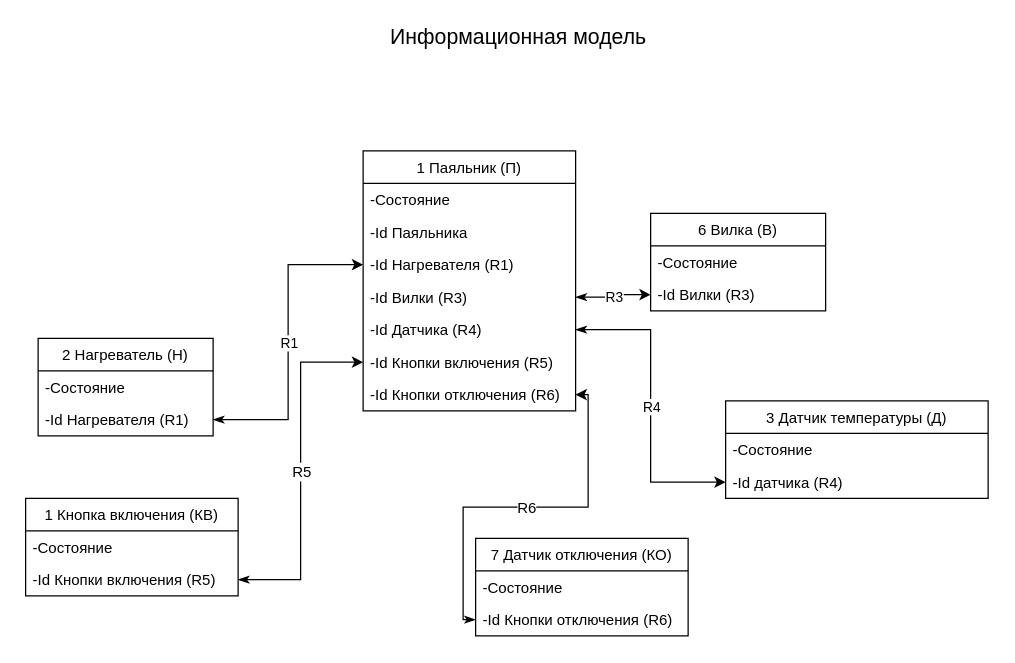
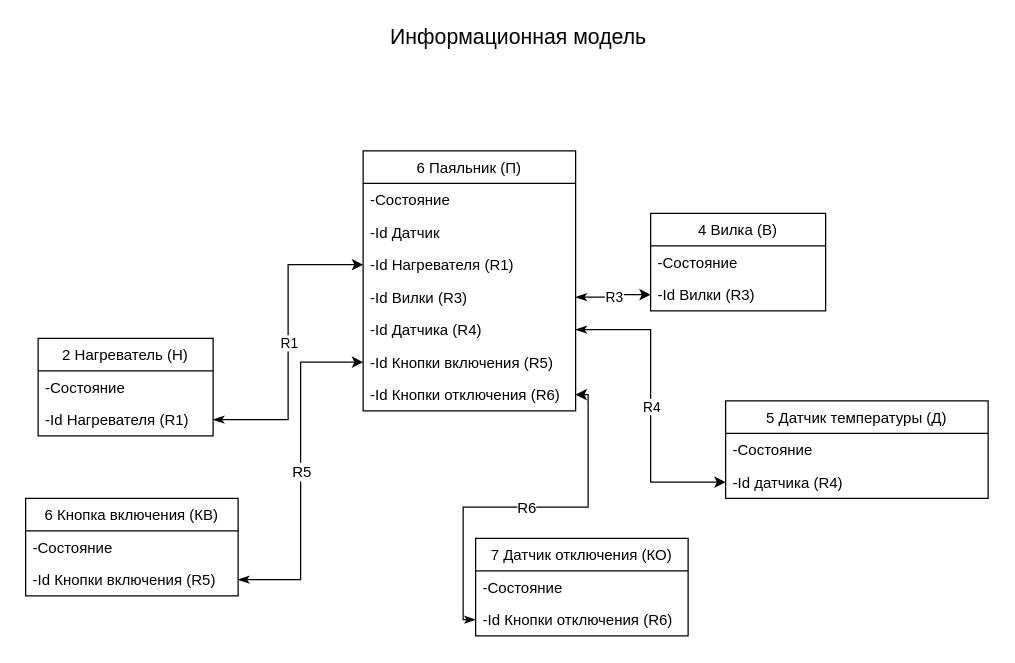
node "1 Паяльник (П)": label "1 Паяльник (П)" -> "6 Паяльник (П)"
node "6 Вилка (В)": label "6 Вилка (В)" -> "4 Вилка (В)"
node "-Id Паяльника": label "-Id Паяльника" -> "-Id Датчик"
node "3 Датчик температуры (Д)": label "3 Датчик температуры (Д)" -> "5 Датчик температуры (Д)"
node "1 Кнопка включения (КВ)": label "1 Кнопка включения (КВ)" -> "6 Кнопка включения (КВ)"
